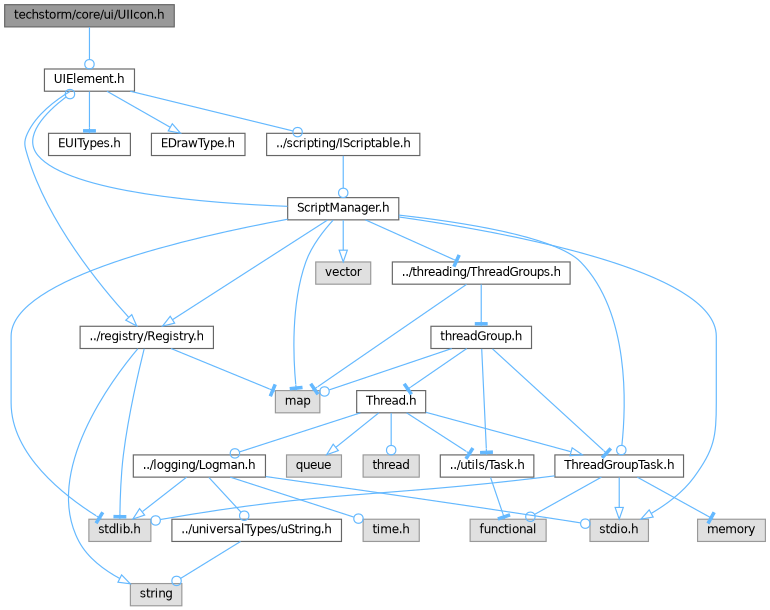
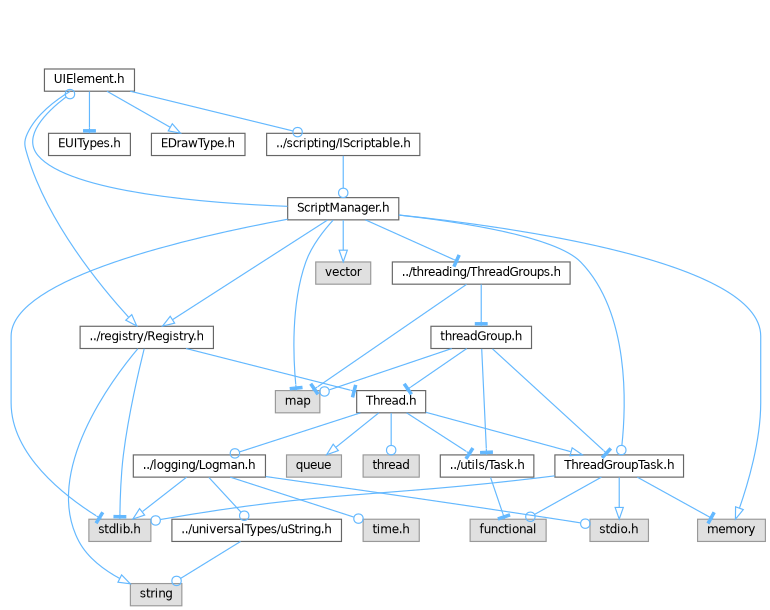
node "techstorm/core/ui/UIIcon.h": removed
edge "ScriptManager.h" -> "stdio.h": now "ScriptManager.h" -> "memory"
edge "../registry/Registry.h" -> "map": now "../registry/Registry.h" -> "Thread.h"
